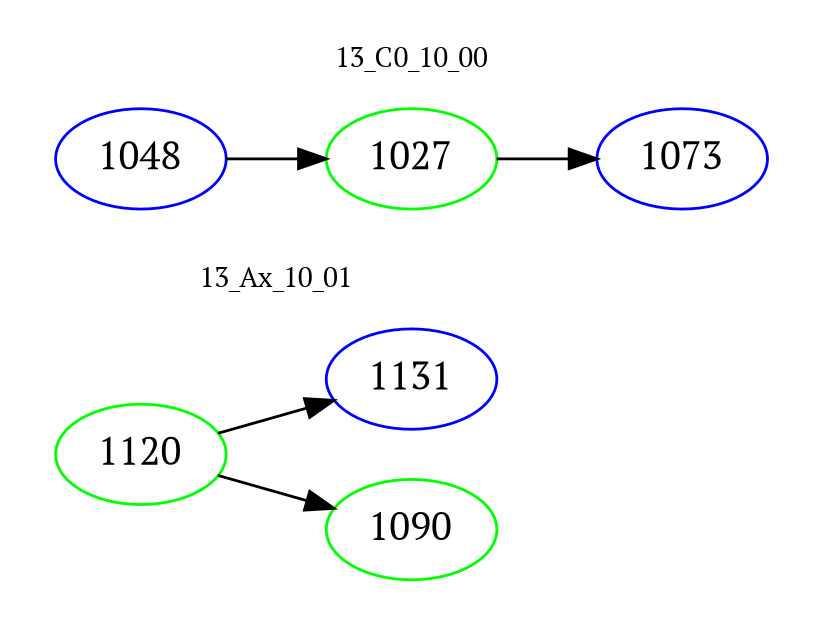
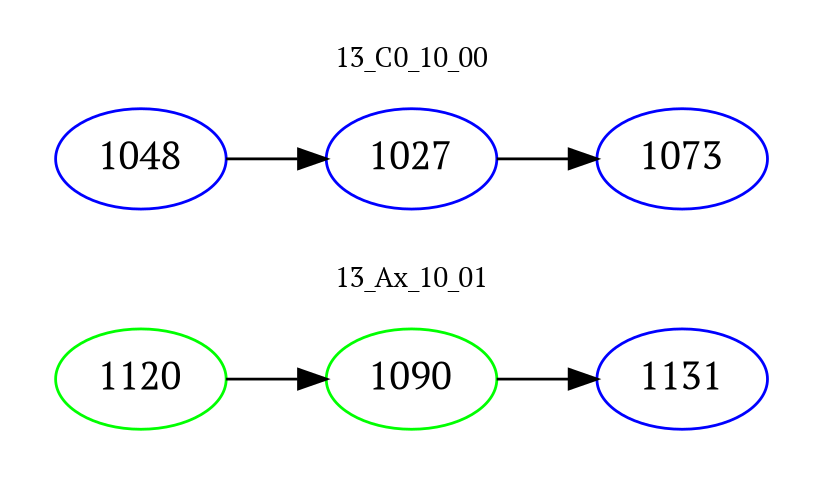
node "1027": color green -> blue
edge "1120" -> "1131": now "1090" -> "1131"
